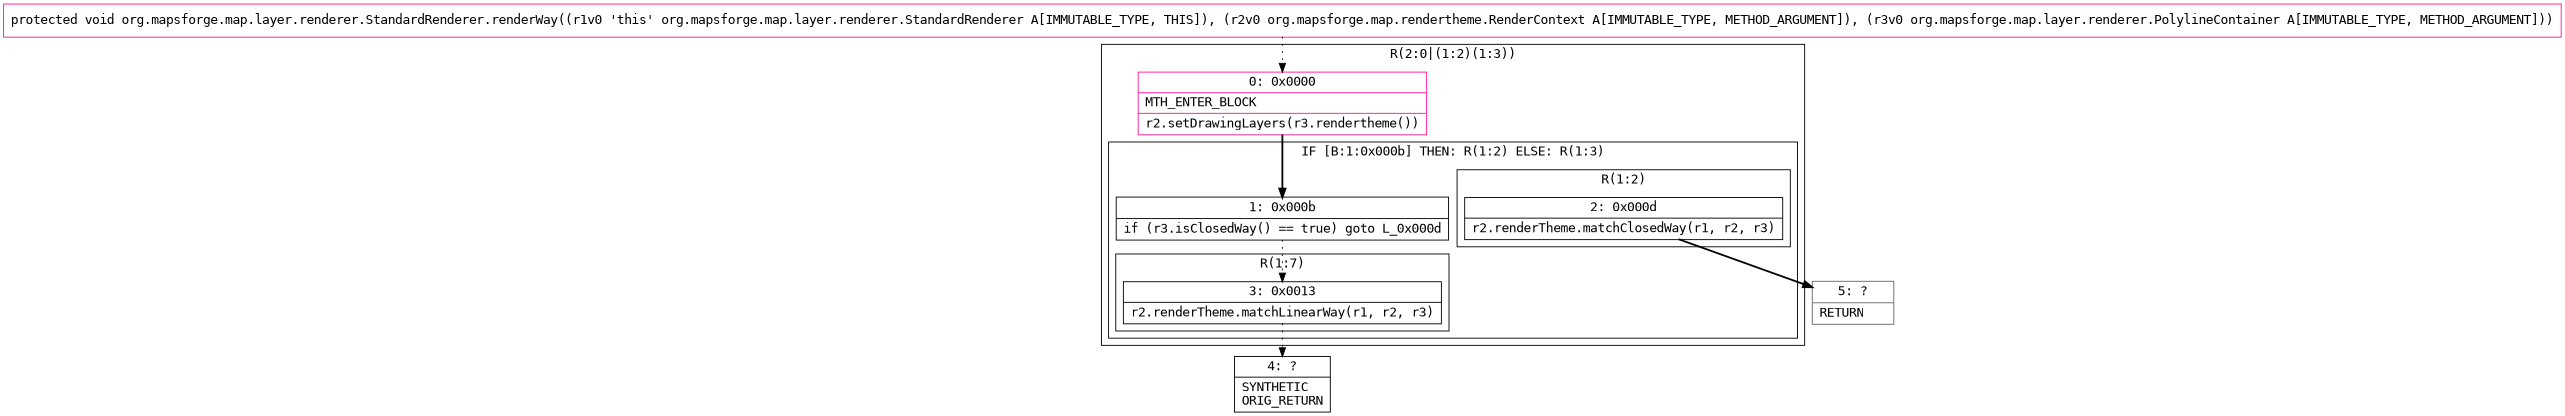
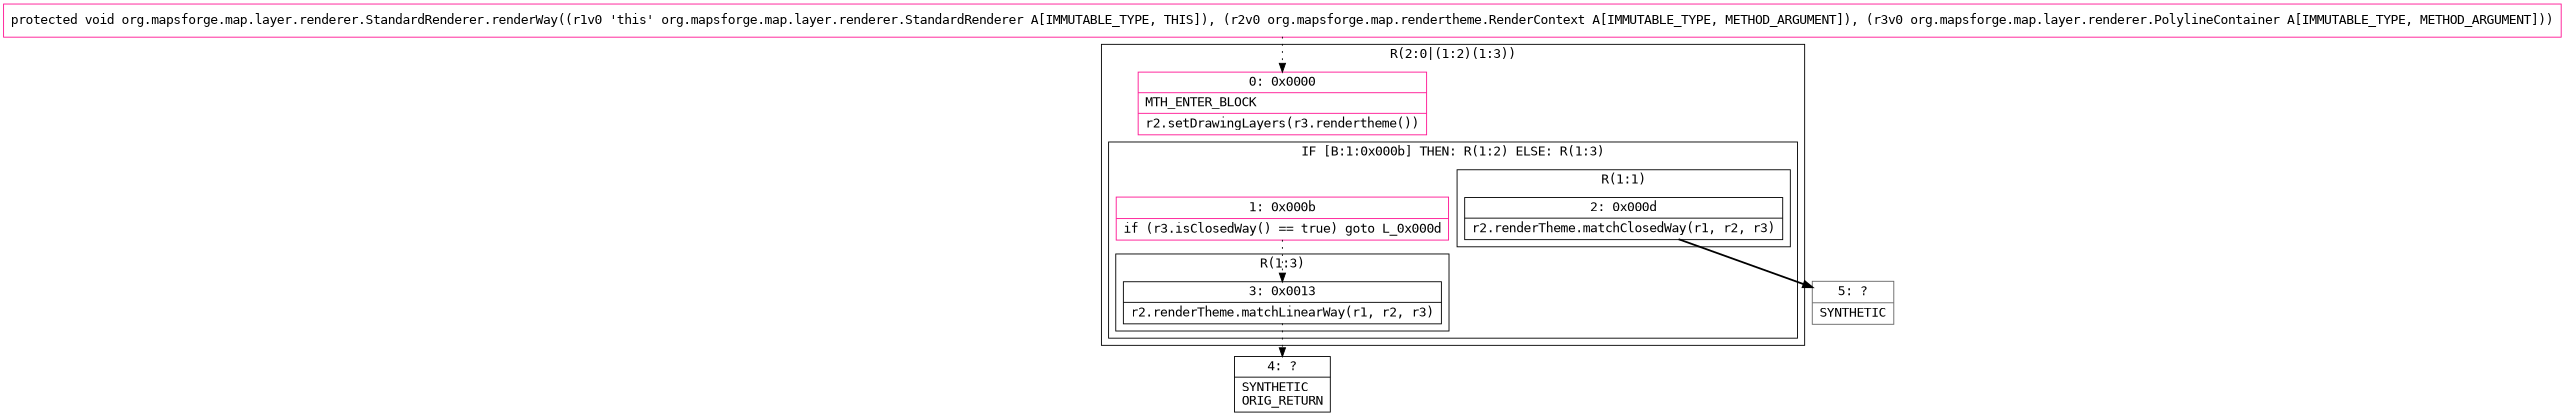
edge "0: 0x0000" -> "1: 0x000b": removed
cluster "R(1:2)": label "R(1:2)" -> "R(1:1)"
node "1: 0x000b": color black -> deeppink
cluster "R(1:7)": label "R(1:7)" -> "R(1:3)"
node "5: ?": text "RETURN" -> "SYNTHETIC"
